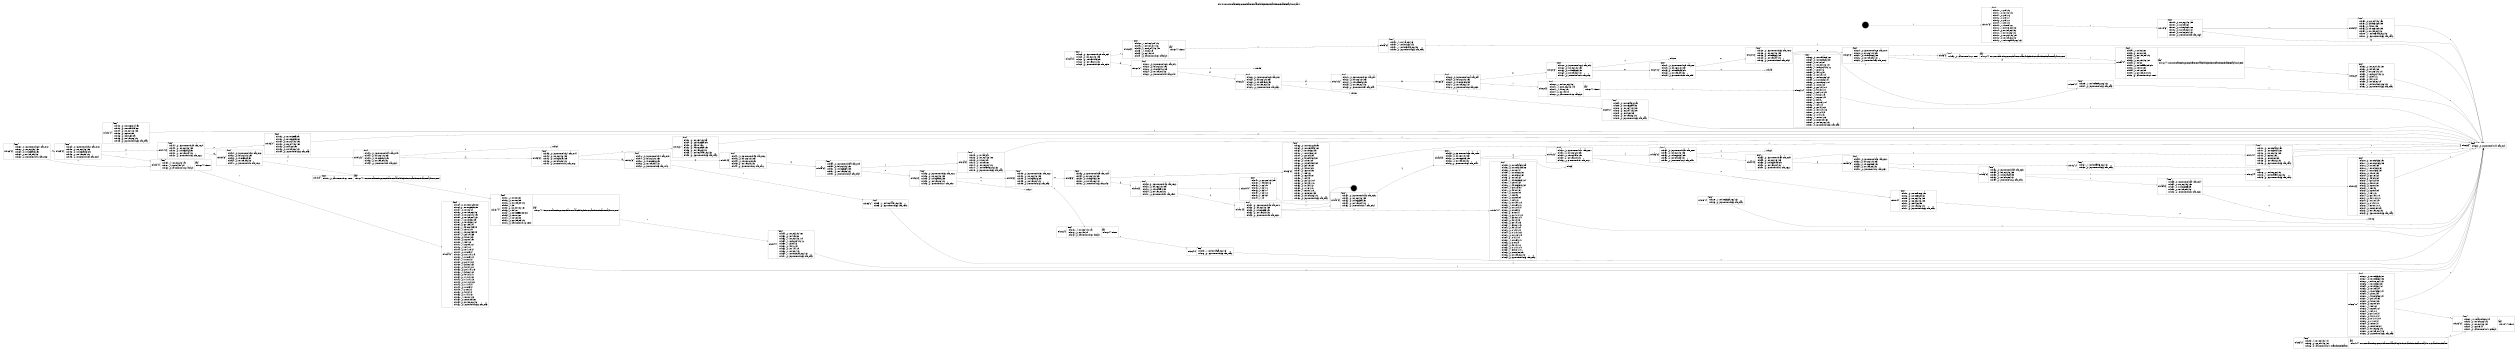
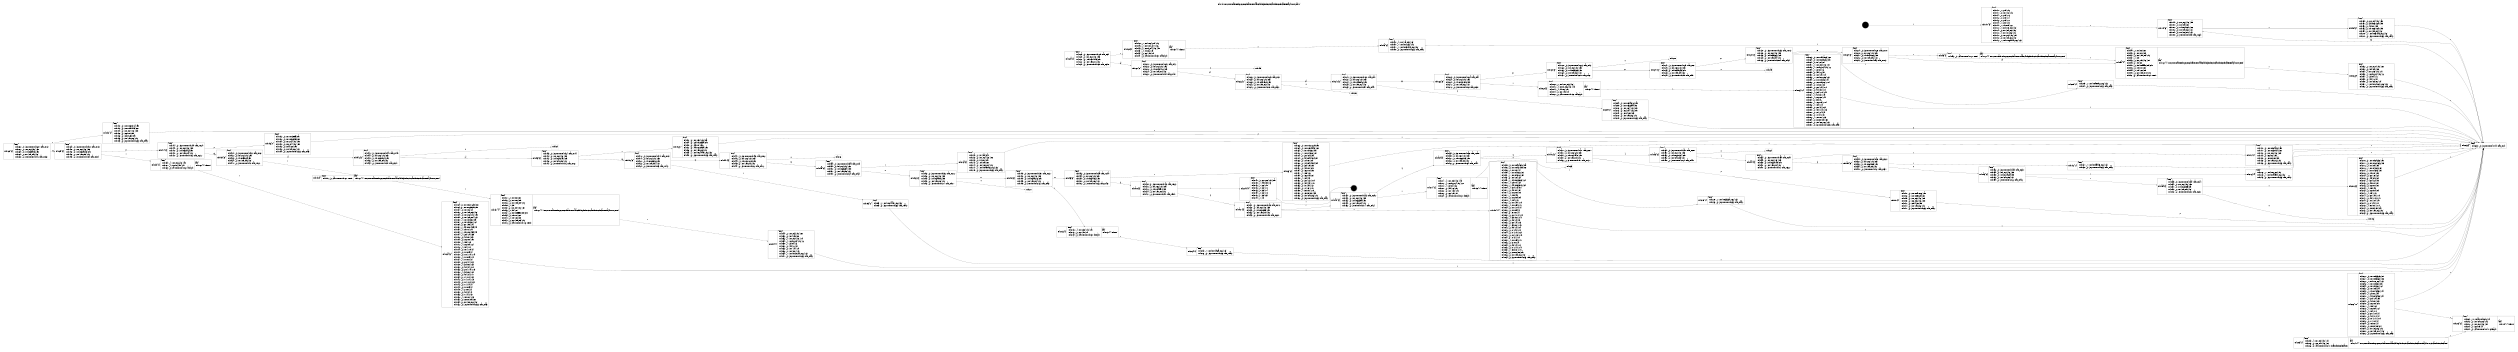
node "0x4021c6": added
edge "0x4018e2 [25]" -> "0x401cbd [13]": now "0x4018e2 [25]" -> "0x401d73 [27]"
node "0x402114 [26]": added
